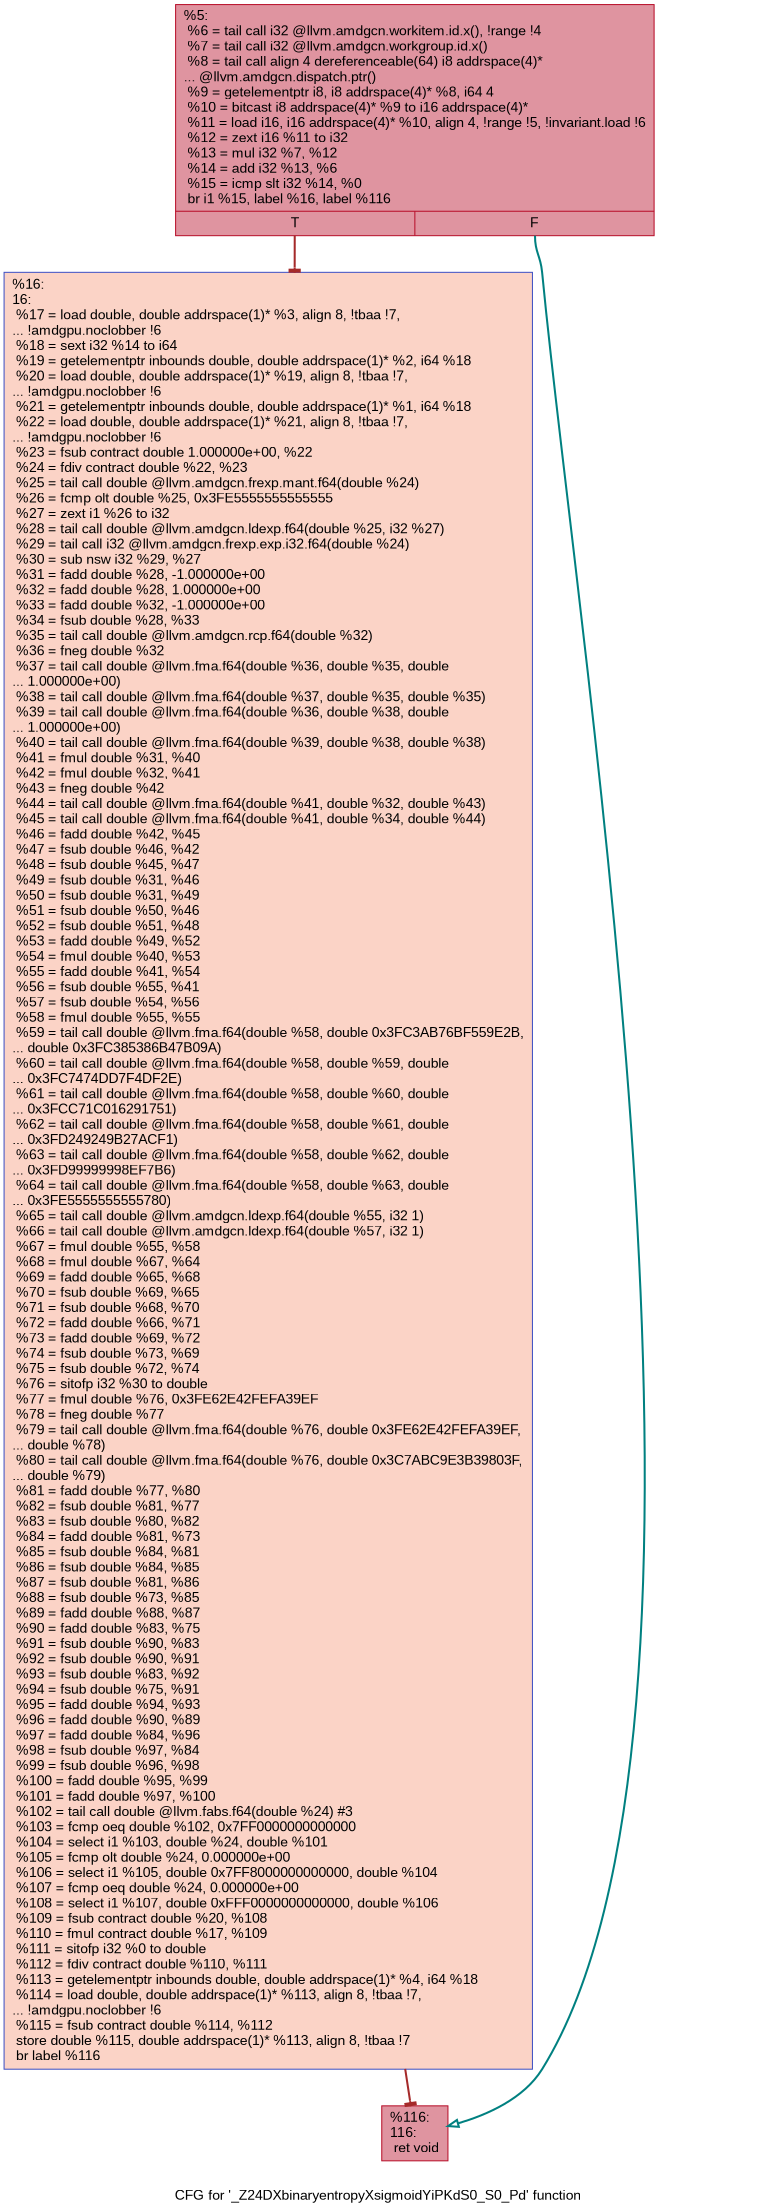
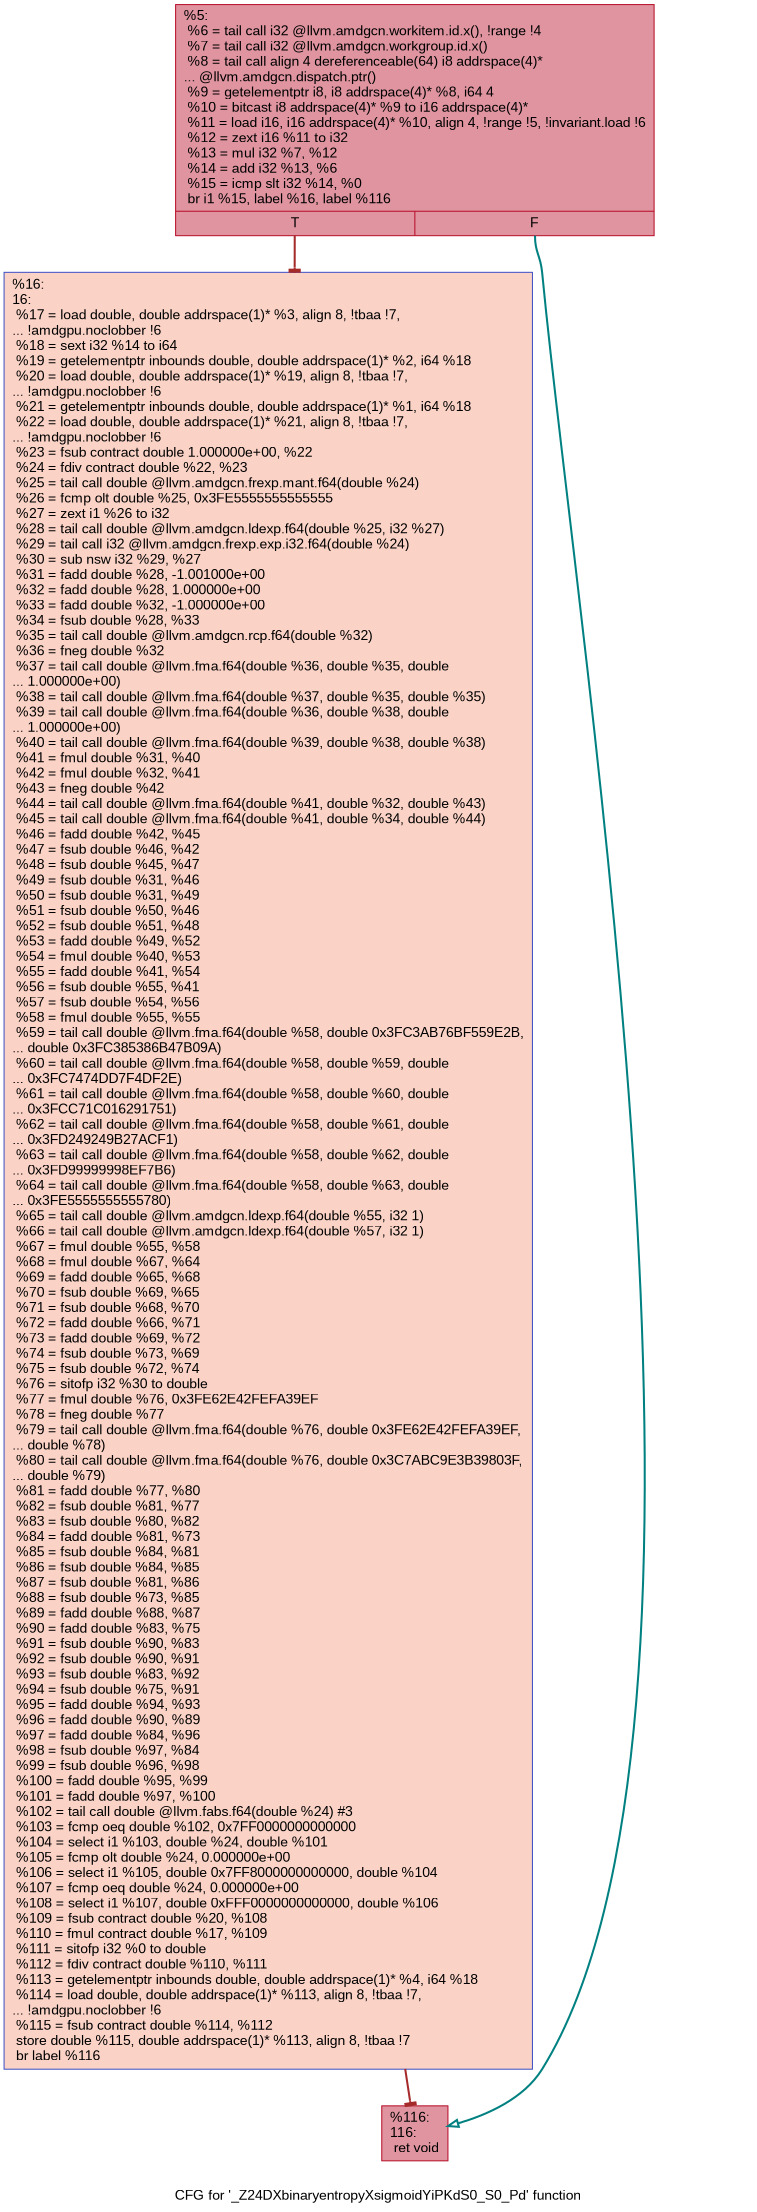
node "%16:": text "%31 = fadd double %28, -1.000000e+00" -> "%31 = fadd double %28, -1.001000e+00"
